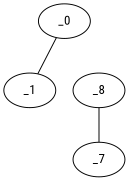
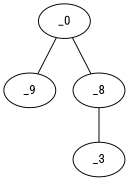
edge "_0" -- "_8": added
node "_1": label "_1" -> "_9"
node "_7": label "_7" -> "_3"
